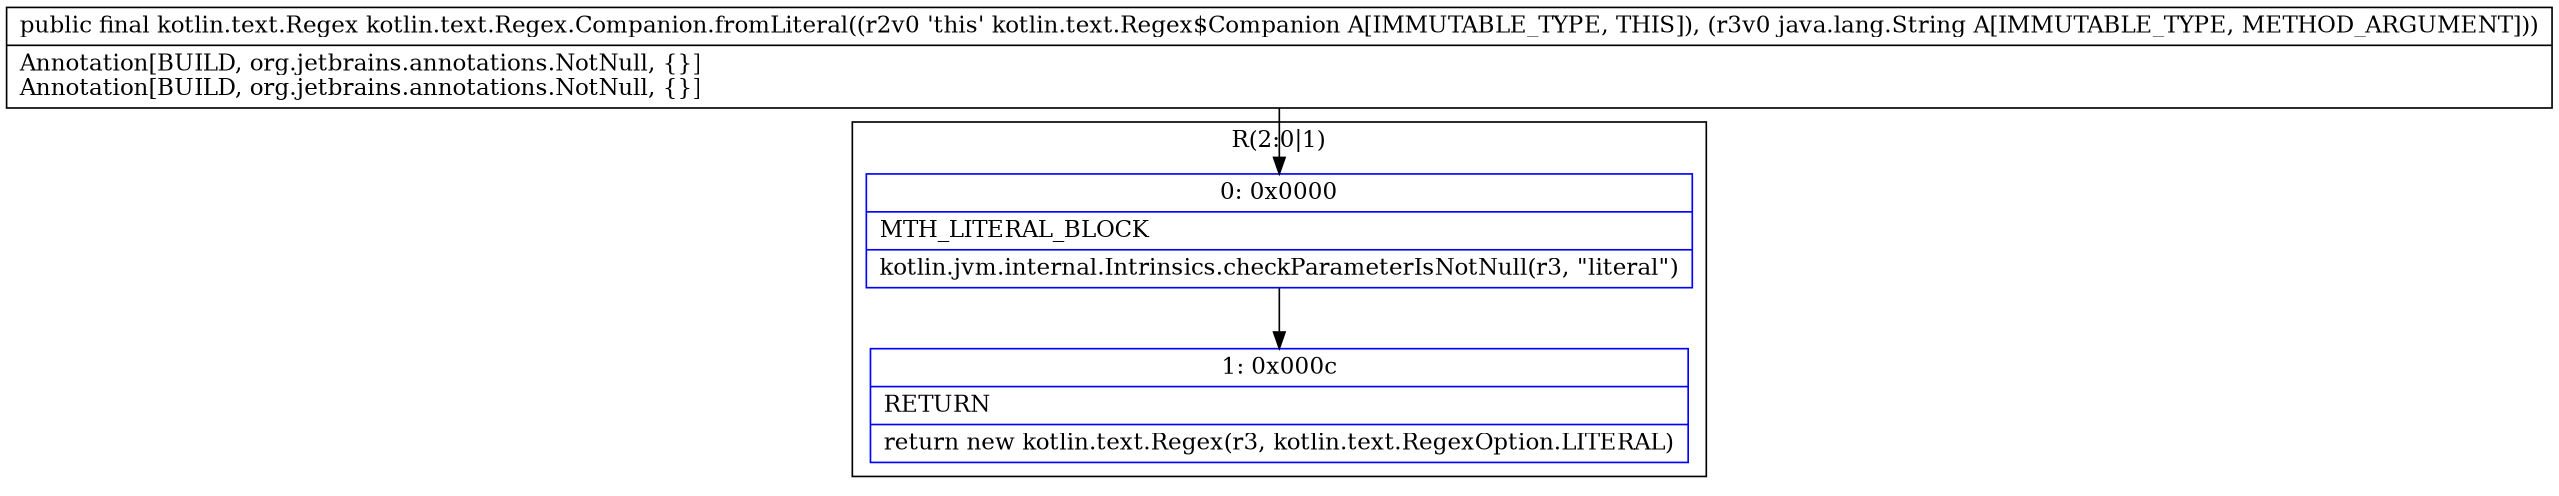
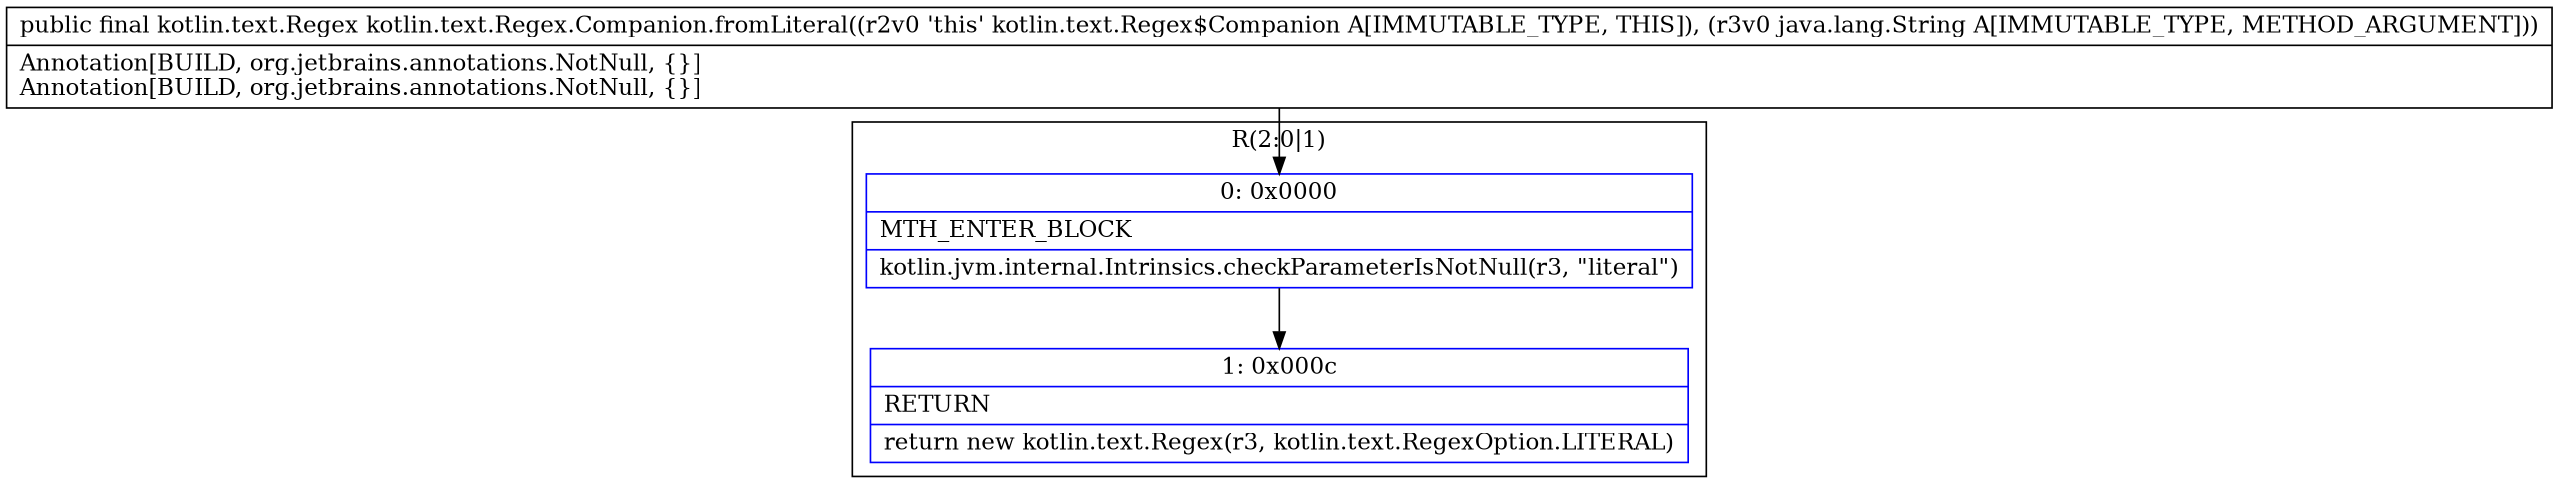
node "0: 0x0000": text "MTH_LITERAL_BLOCK" -> "MTH_ENTER_BLOCK"
